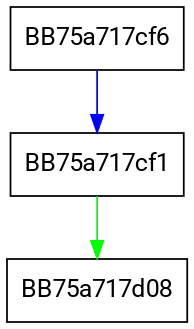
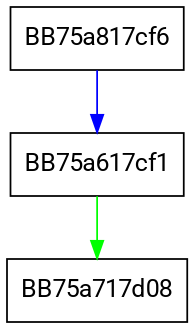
node "BB75a717cf6": label "BB75a717cf6" -> "BB75a817cf6"
node "BB75a717cf1": label "BB75a717cf1" -> "BB75a617cf1"
